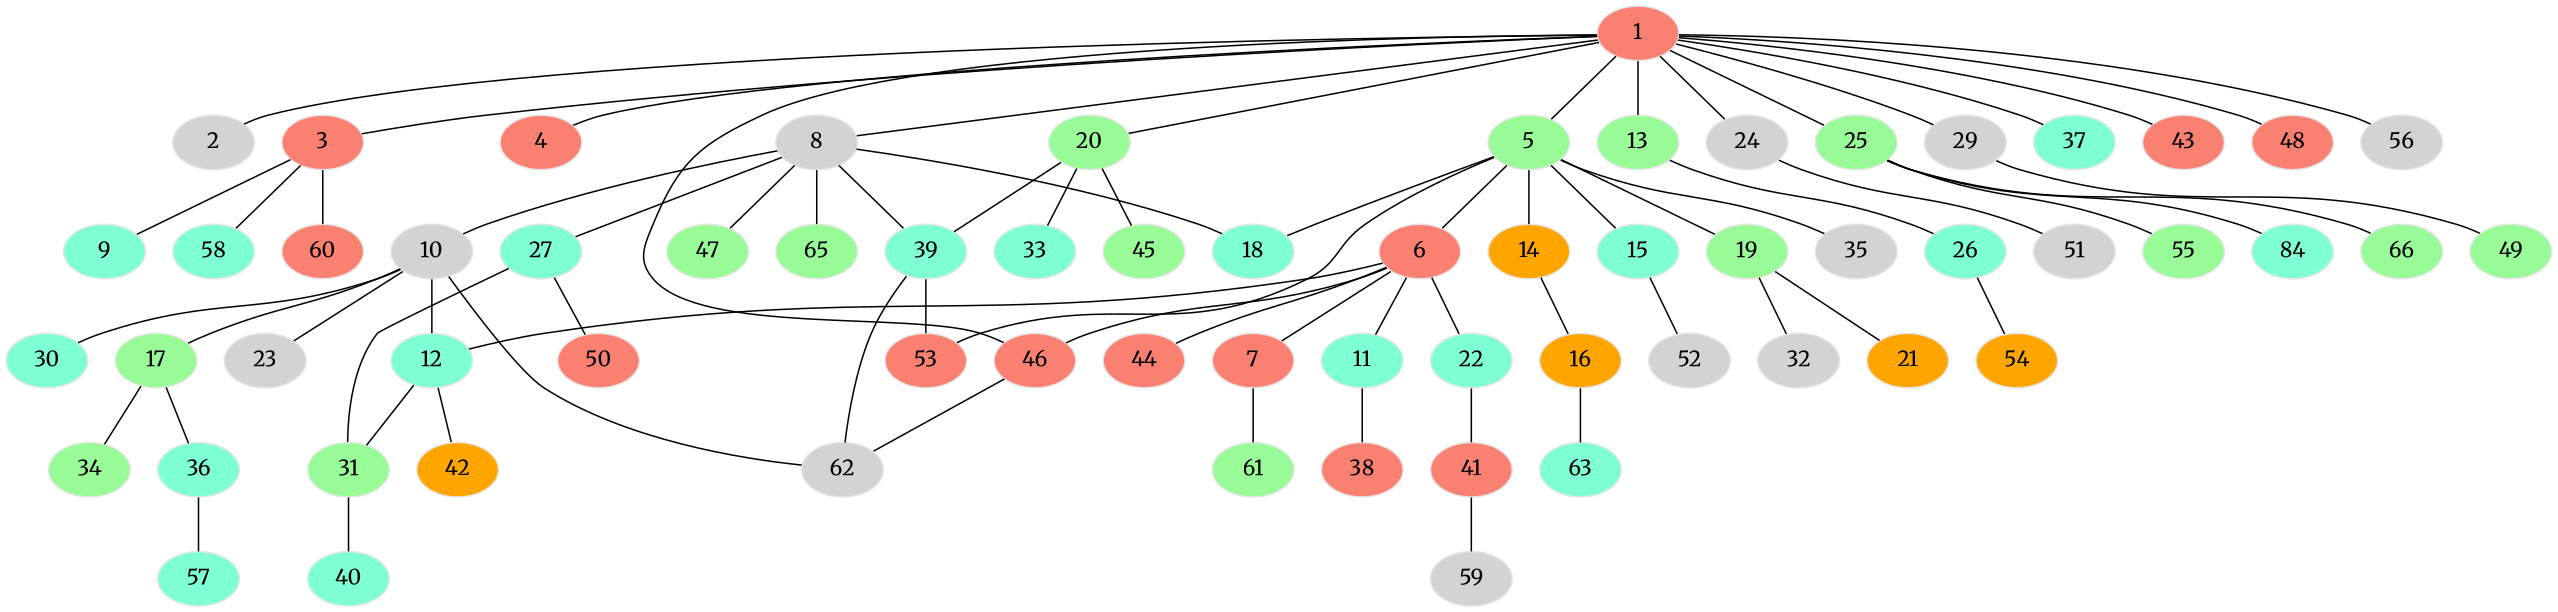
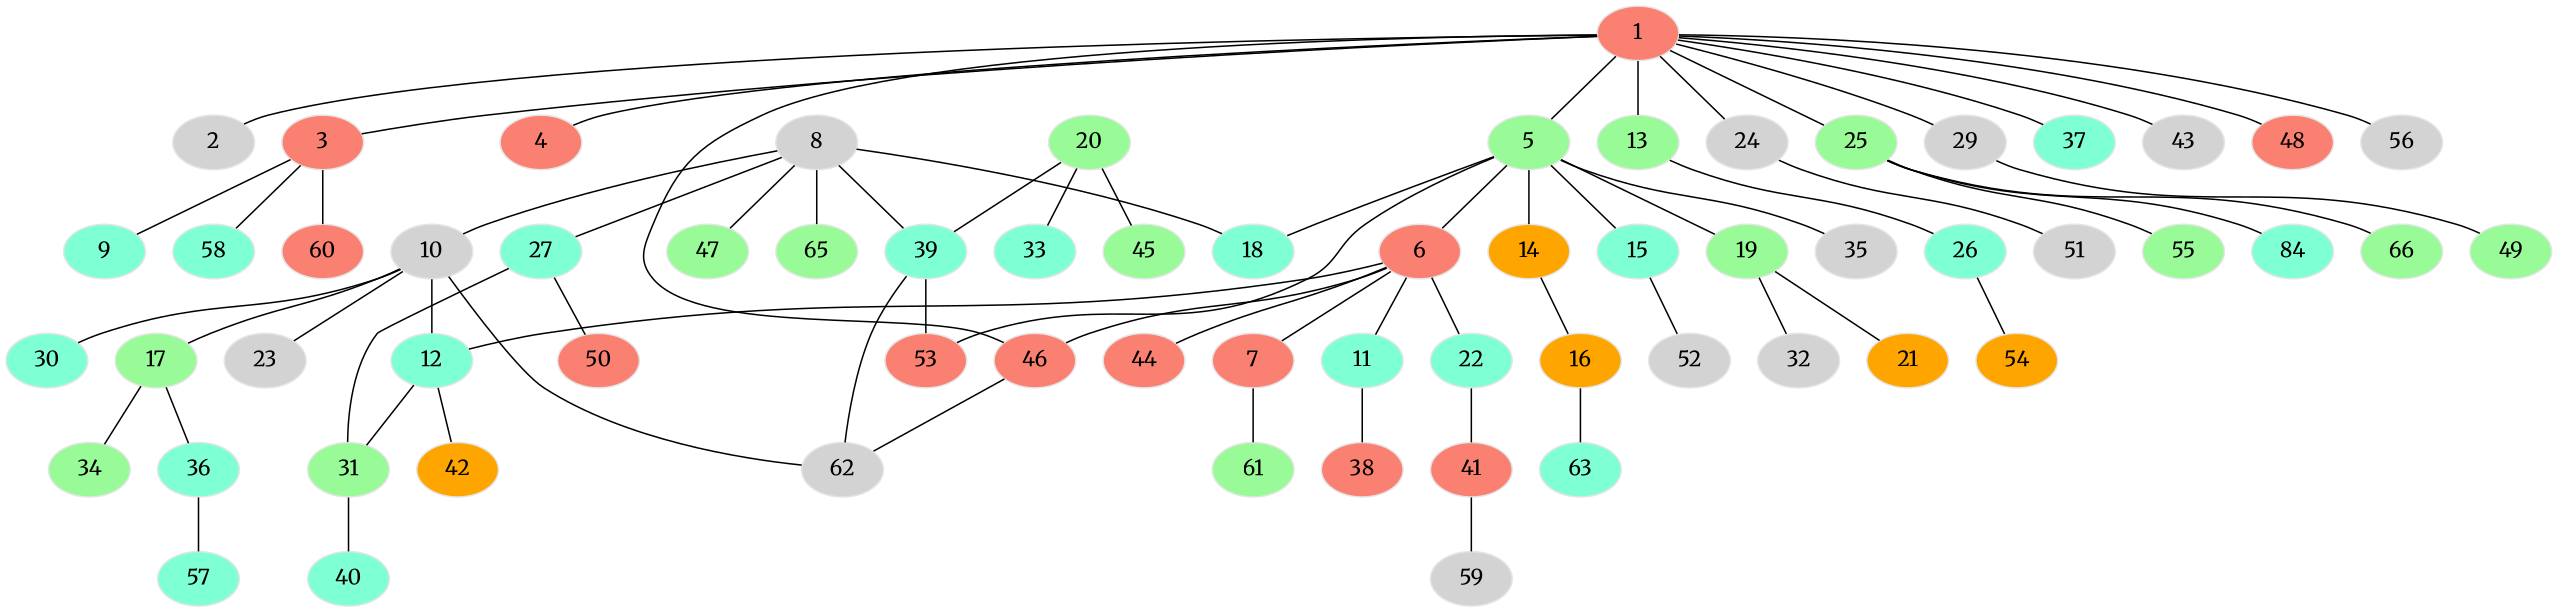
edge "1" -- "8": removed
edge "1" -- "20": removed
node "43": fillcolor salmon -> lightgrey
